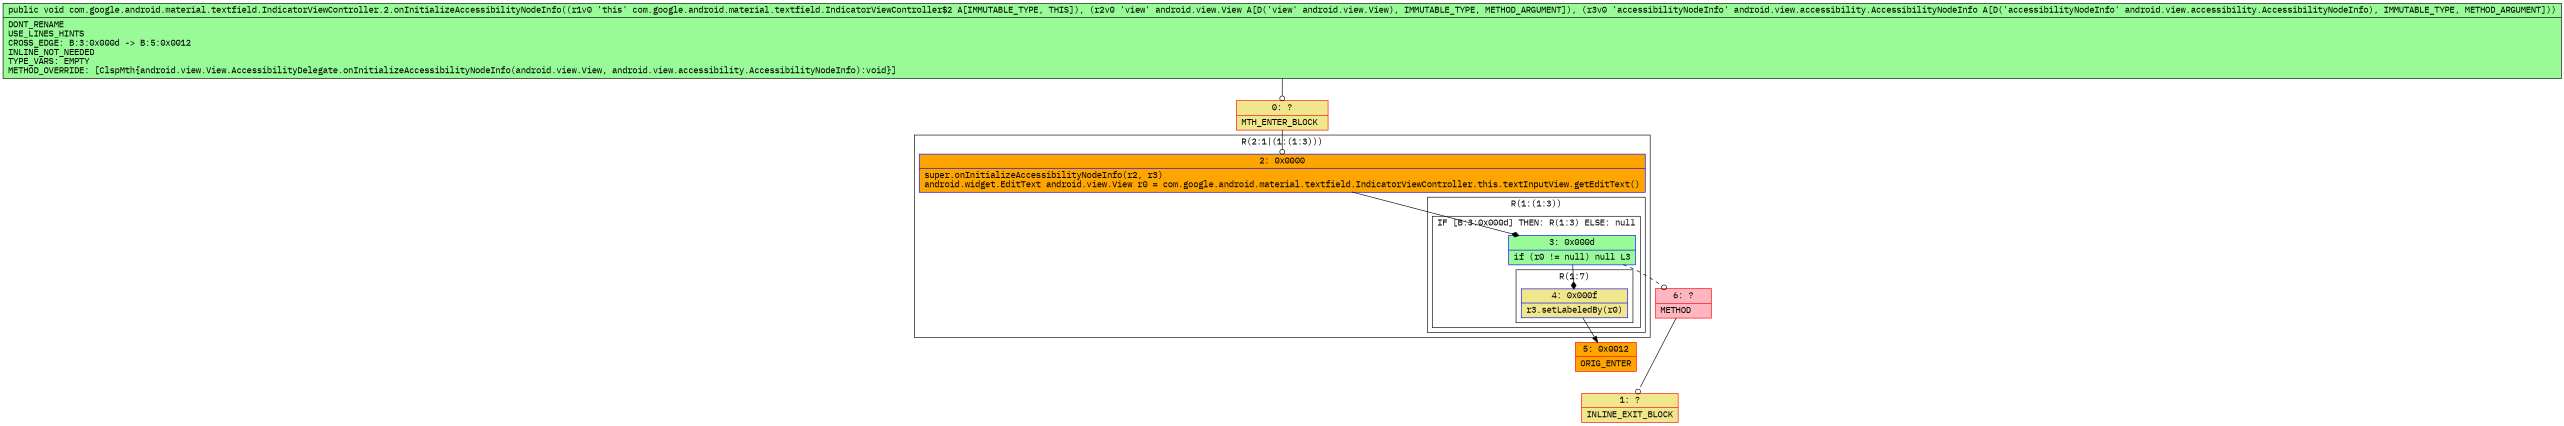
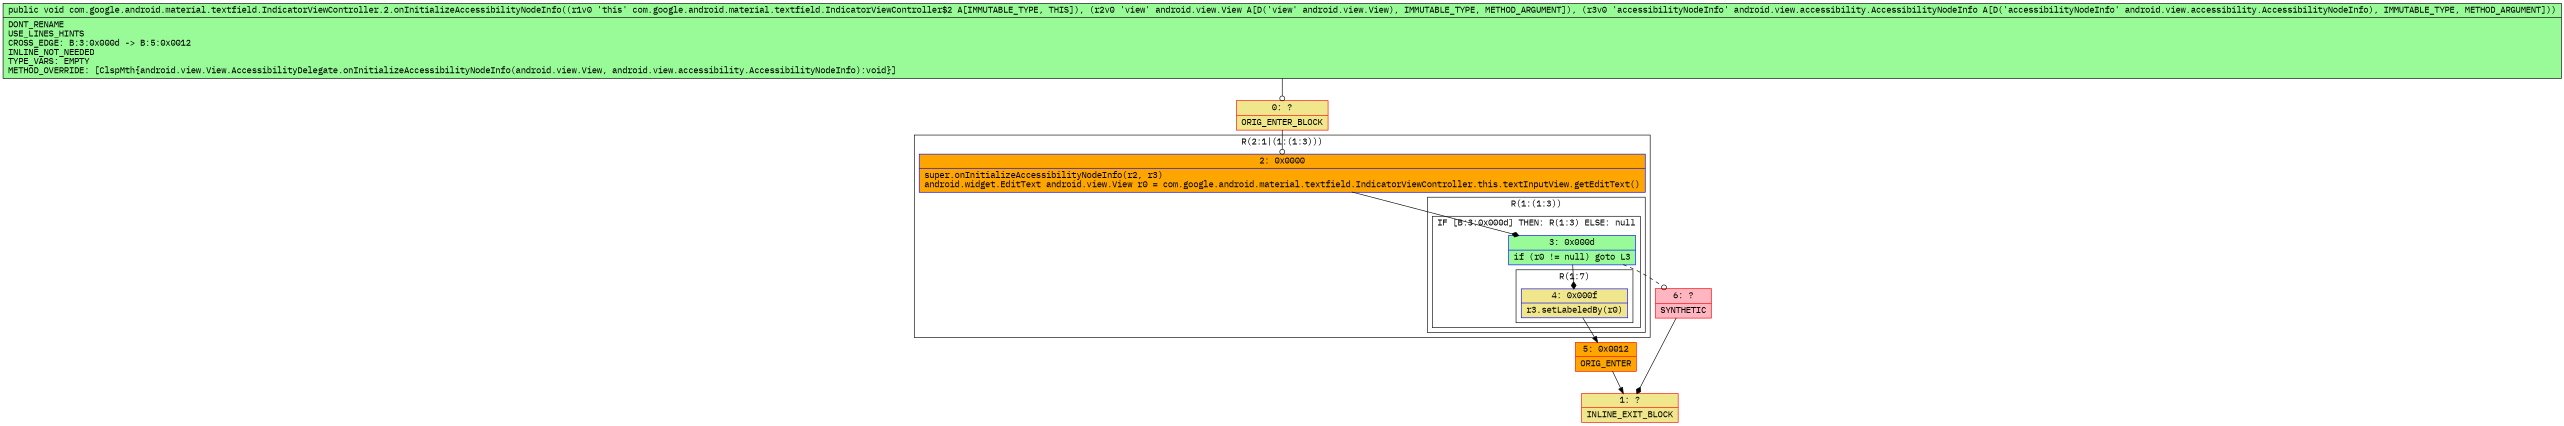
node "0: ?": text "MTH_ENTER_BLOCK" -> "ORIG_ENTER_BLOCK"
node "3: 0x000d": text "if (r0 != null) null L3" -> "if (r0 != null) goto L3"
node "6: ?": text "METHOD" -> "SYNTHETIC"
edge "6: ?" -> "1: ?": arrowhead odot -> diamond
edge "5: 0x0012" -> "1: ?": added
